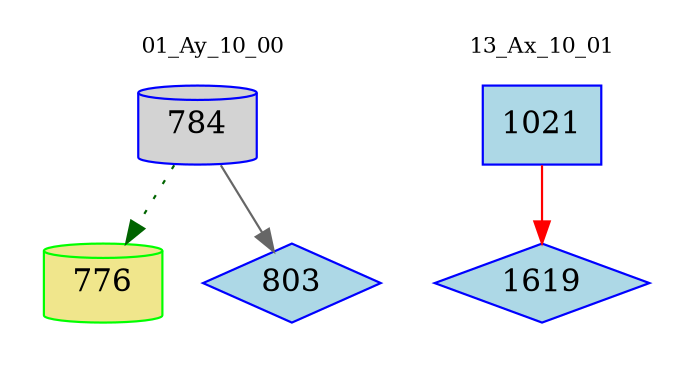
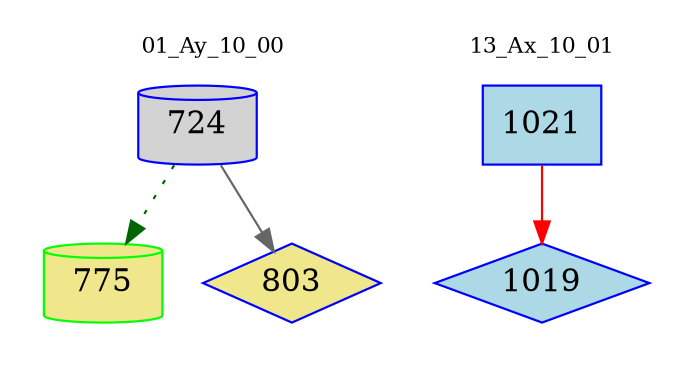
node "784": label "784" -> "724"
node "776": label "776" -> "775"
node "803": fillcolor lightblue -> khaki
node "1619": label "1619" -> "1019"
